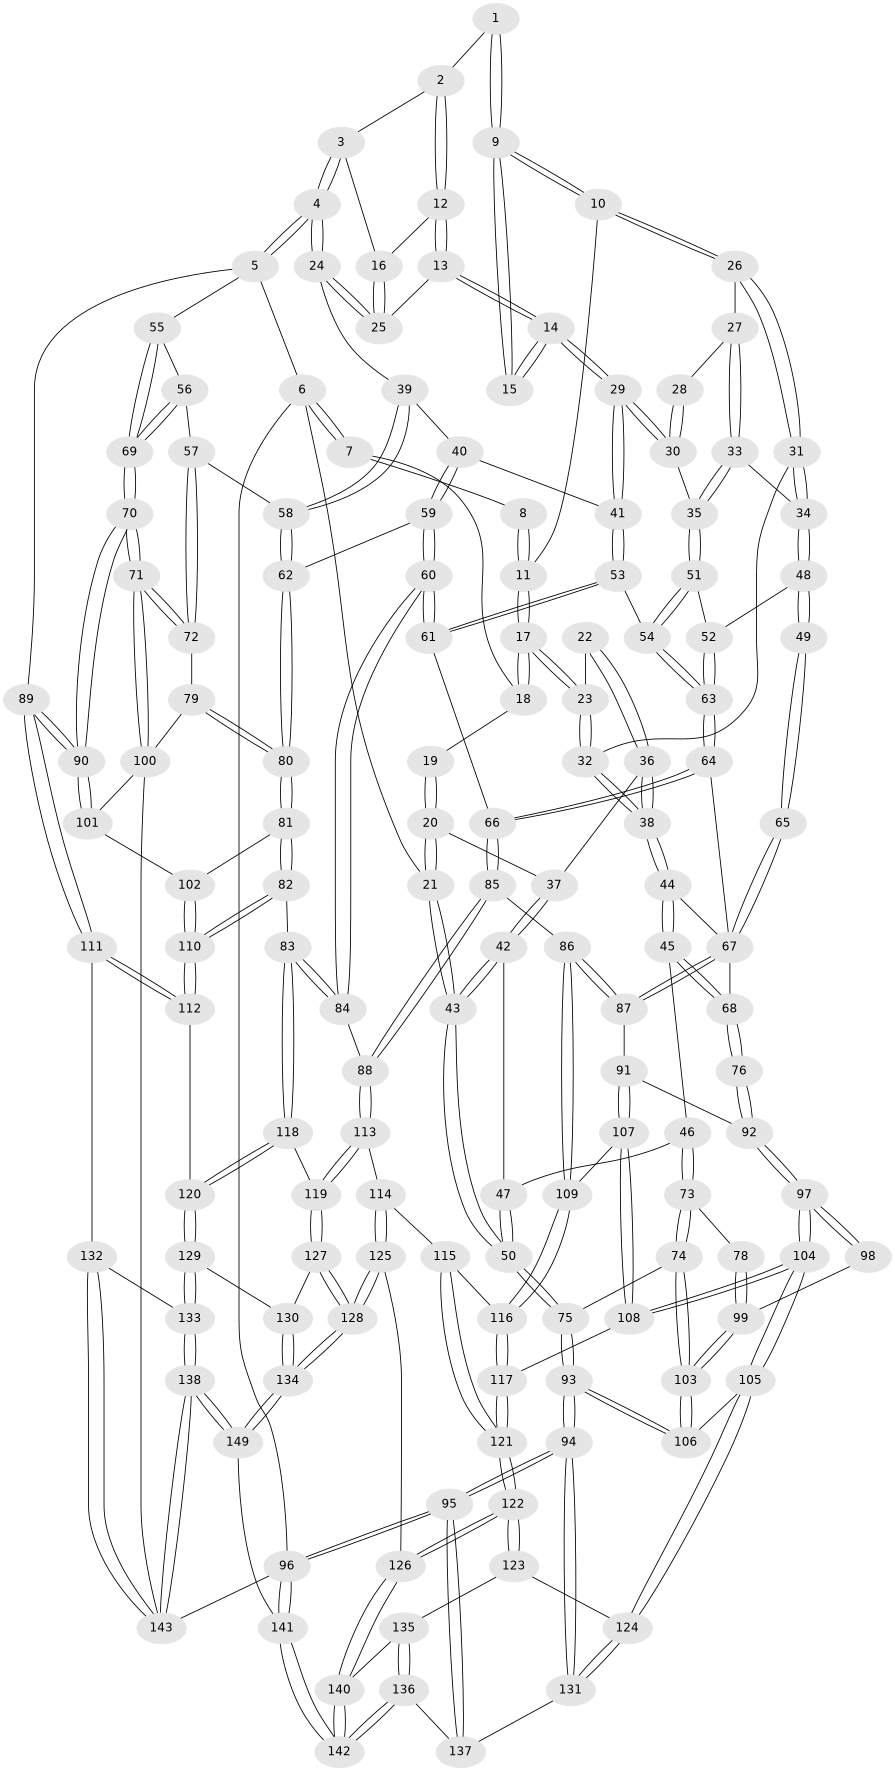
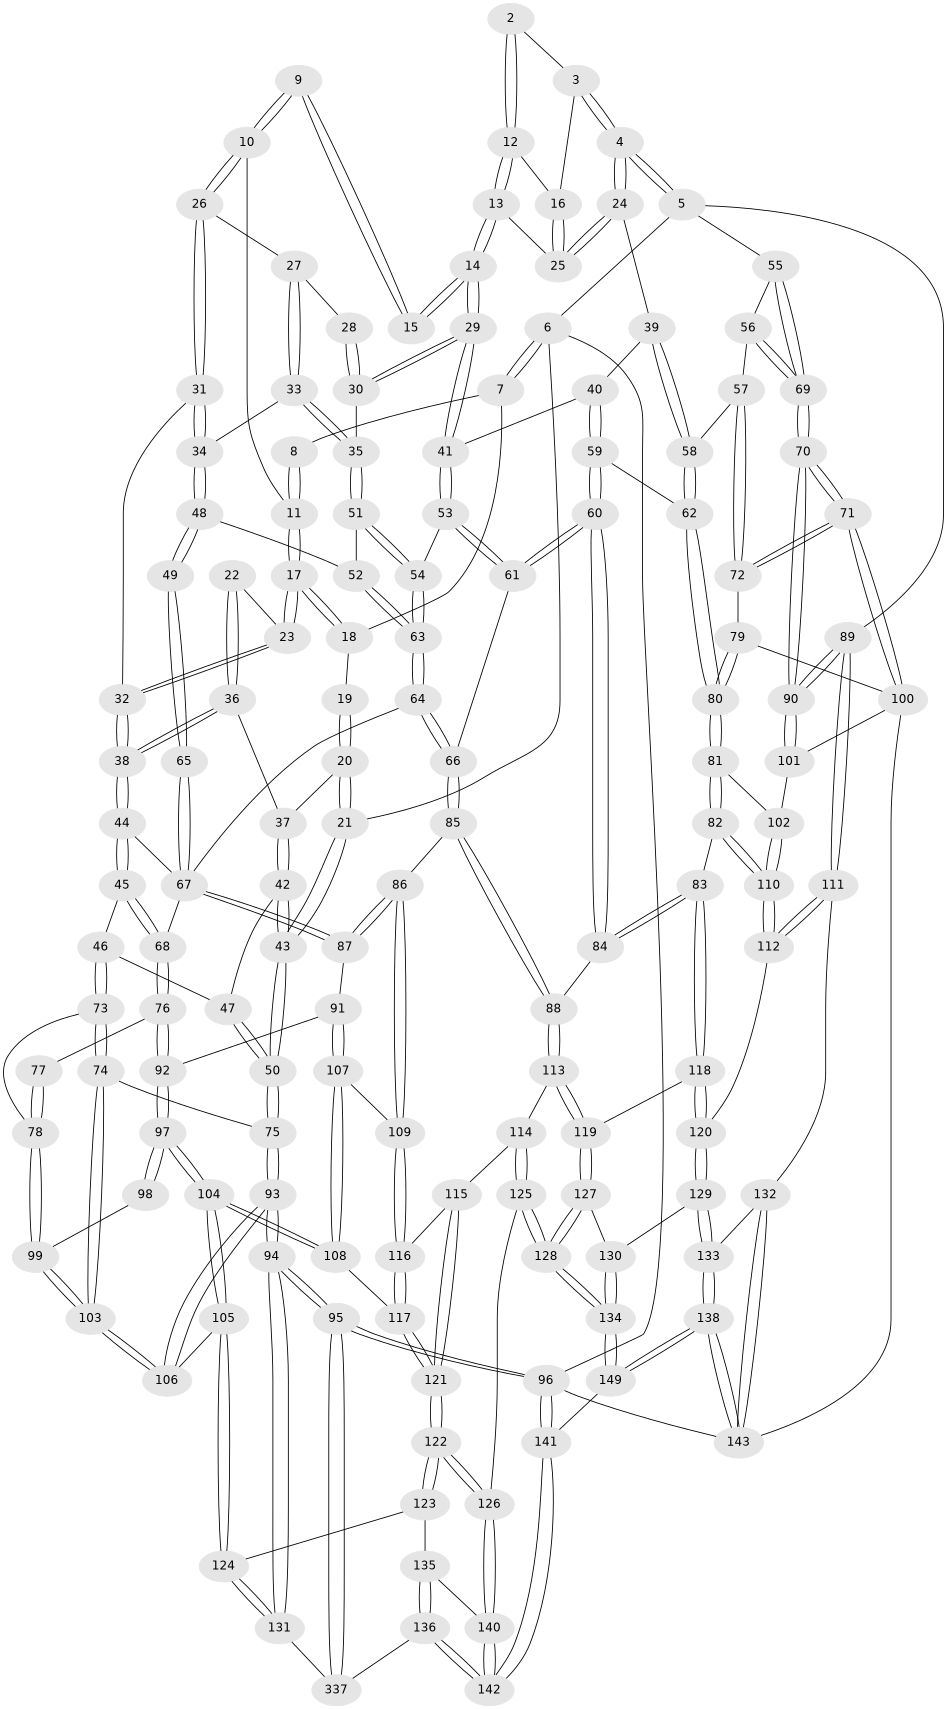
node "1": removed
node "77": added
node "137": label "137" -> "337"
